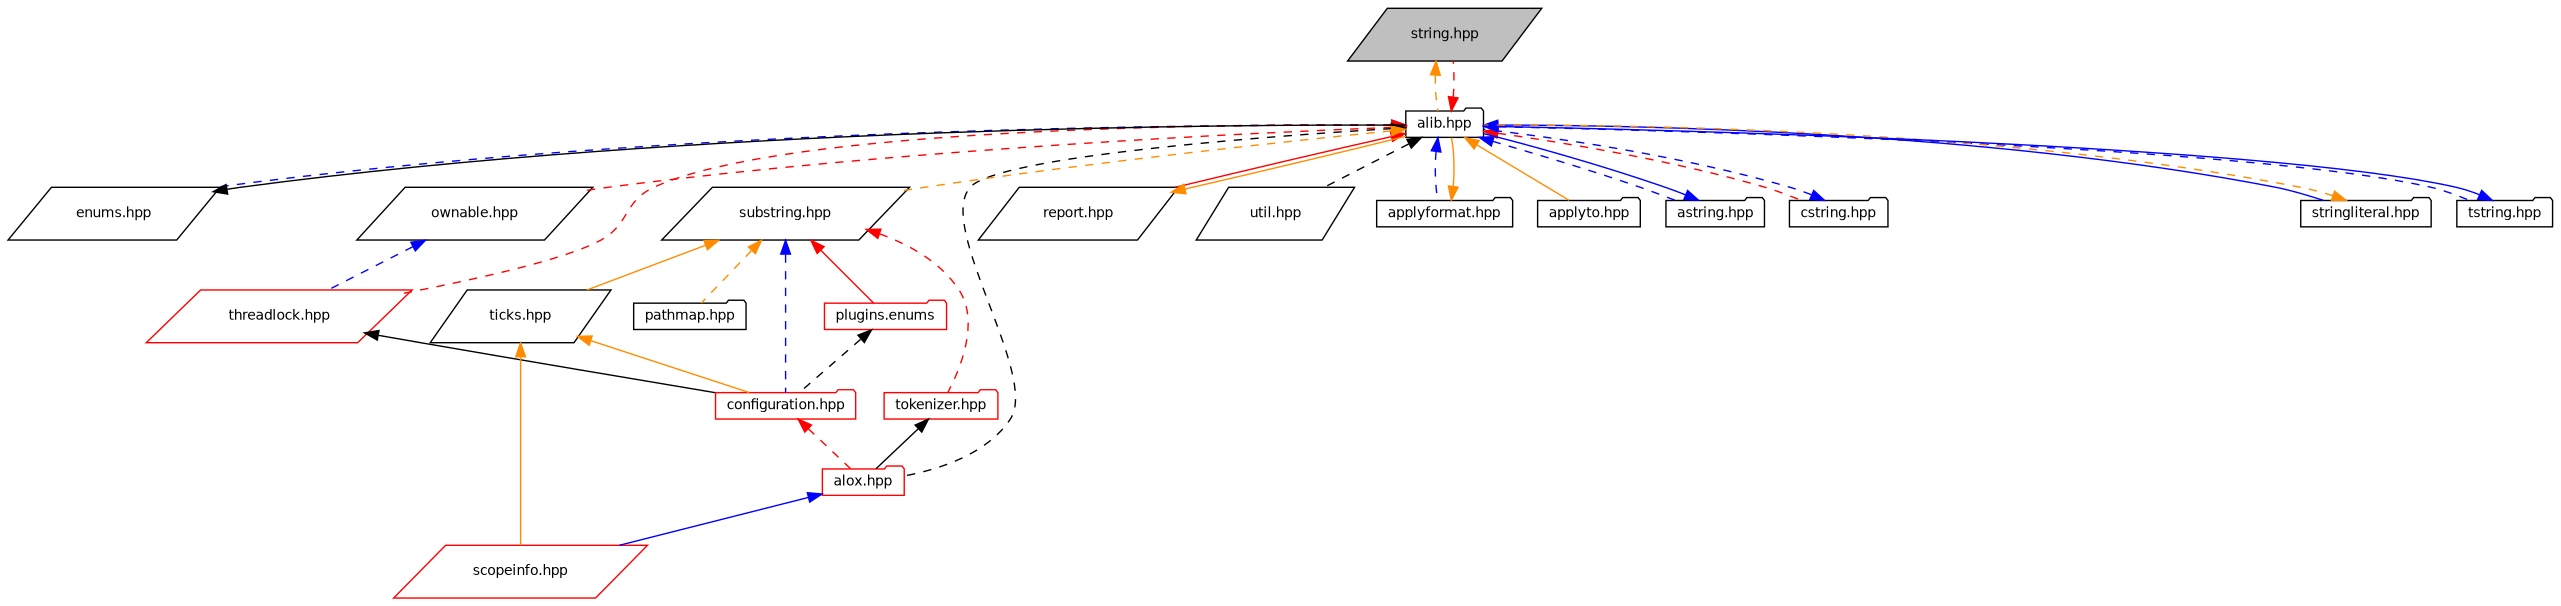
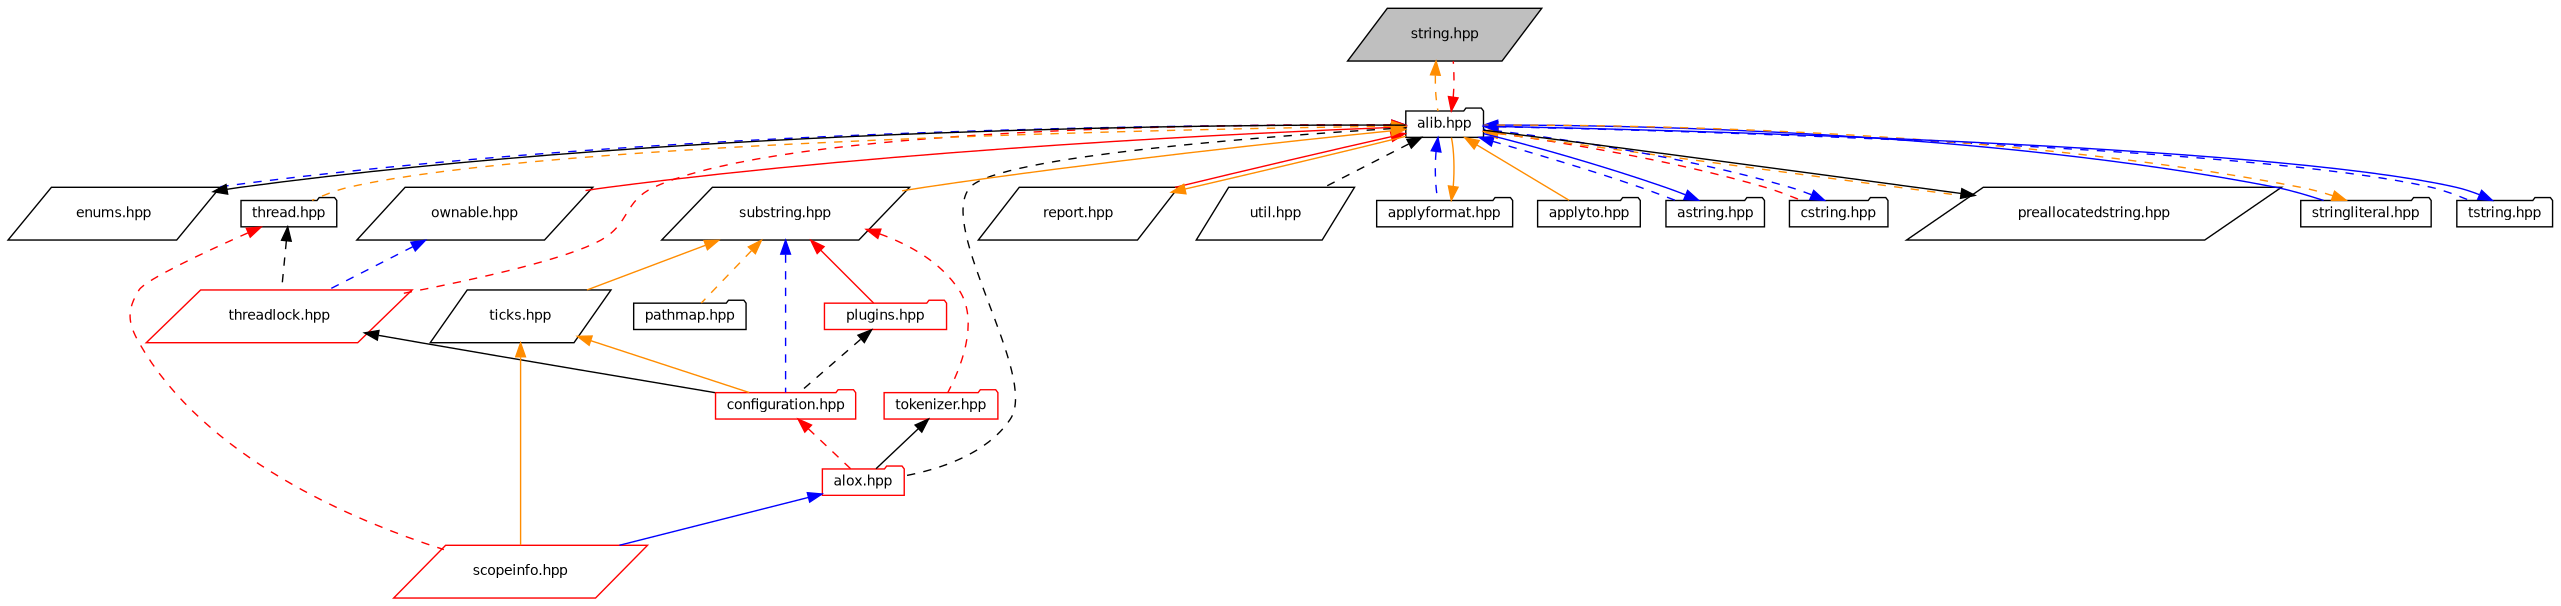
edge "ownable.hpp" -> "alib.hpp": style dashed -> solid
edge "substring.hpp" -> "alib.hpp": style dashed -> solid
node "thread.hpp": added
node "preallocatedstring.hpp": added
node "plugins.enums": label "plugins.enums" -> "plugins.hpp"
